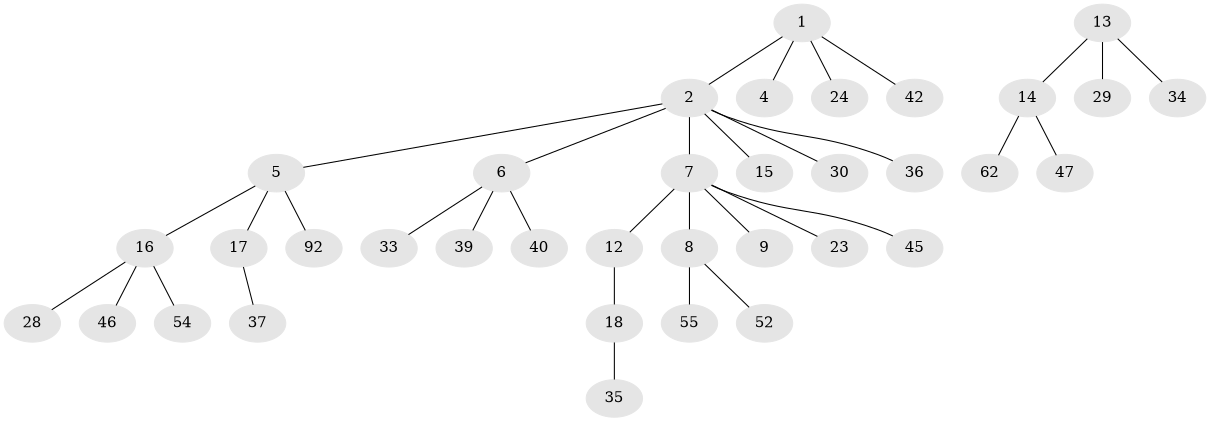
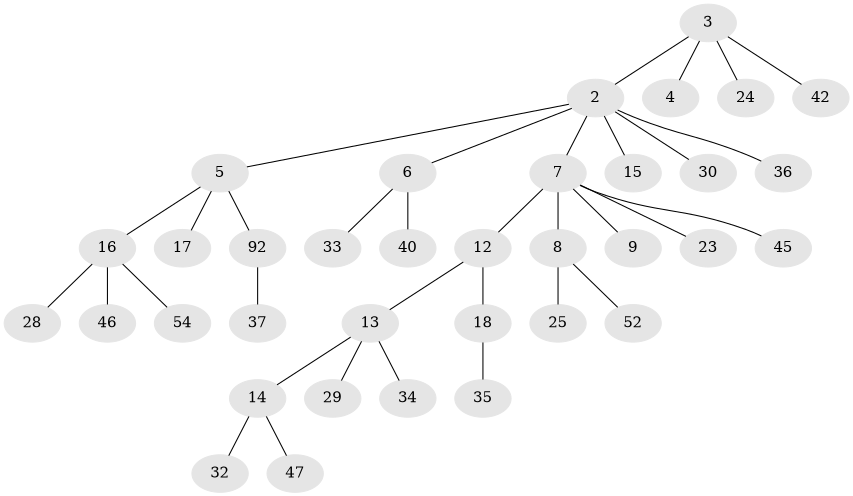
node "1": label "1" -> "3"
node "62": label "62" -> "32"
node "39": removed
edge "17" -- "37": now "92" -- "37"
edge "12" -- "13": added
node "55": label "55" -> "25"
